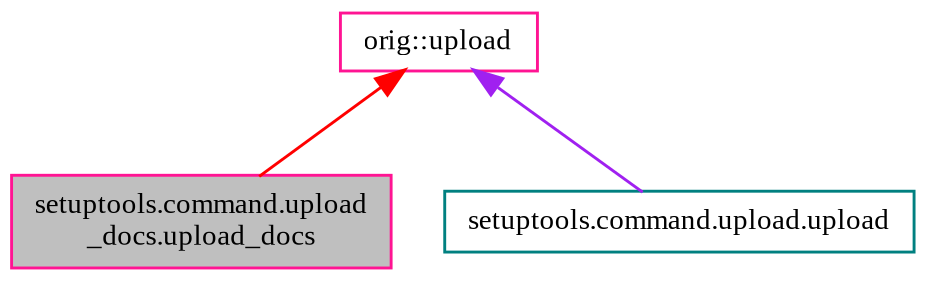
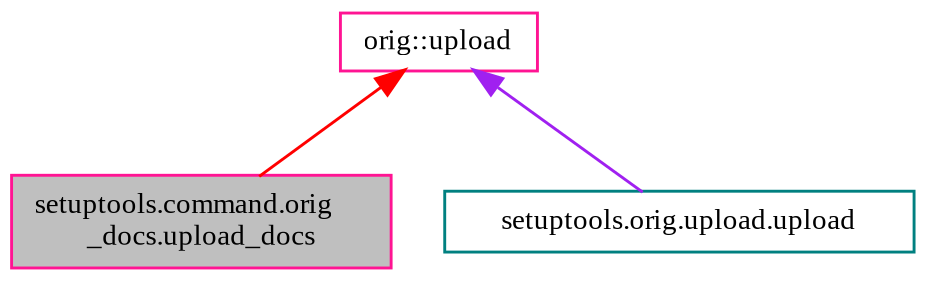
node "setuptools.command.upload _docs.upload_docs": label "setuptools.command.upload _docs.upload_docs" -> "setuptools.command.orig _docs.upload_docs"
node "setuptools.command.upload.upload": label "setuptools.command.upload.upload" -> "setuptools.orig.upload.upload"
